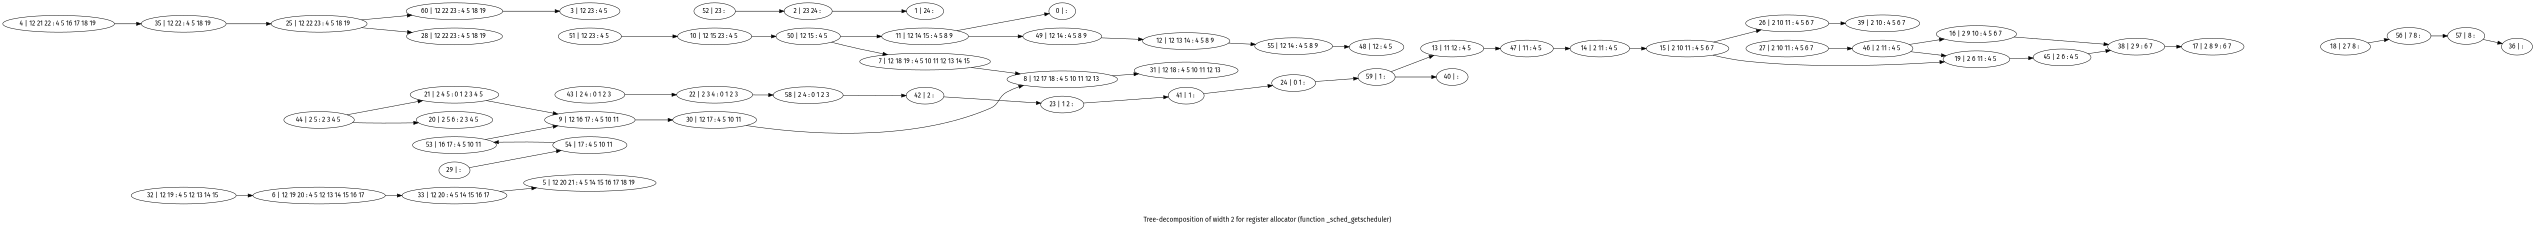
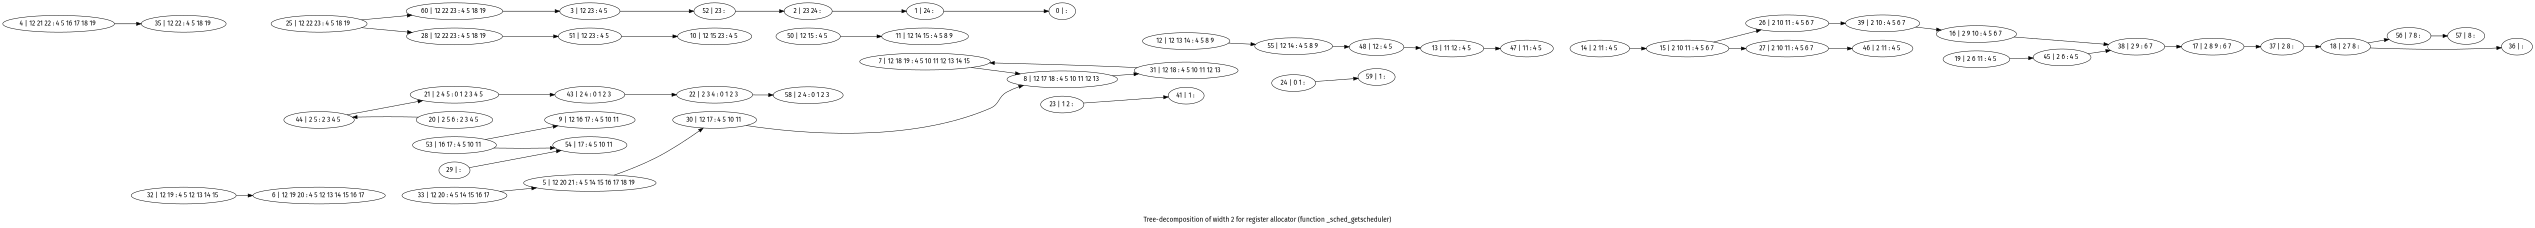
edge "3 | 12 23 : 4 5" -> "52 | 23 :": added
edge "11 | 12 14 15 : 4 5 8 9" -> "0 | :": now "1 | 24 :" -> "0 | :"
edge "35 | 12 22 : 4 5 18 19" -> "25 | 12 22 23 : 4 5 18 19": removed
edge "28 | 12 22 23 : 4 5 18 19" -> "51 | 12 23 : 4 5": added
edge "10 | 12 15 23 : 4 5" -> "50 | 12 15 : 4 5": removed
node "49 | 12 14 : 4 5 8 9": removed
edge "57 | 8 :" -> "36 | :": now "18 | 2 7 8 :" -> "36 | :"
edge "46 | 2 11 : 4 5" -> "16 | 2 9 10 : 4 5 6 7": now "39 | 2 10 : 4 5 6 7" -> "16 | 2 9 10 : 4 5 6 7"
node "37 | 2 8 :": added
edge "50 | 12 15 : 4 5" -> "7 | 12 18 19 : 4 5 10 11 12 13 14 15": now "31 | 12 18 : 4 5 10 11 12 13" -> "7 | 12 18 19 : 4 5 10 11 12 13 14 15"
edge "47 | 11 : 4 5" -> "14 | 2 11 : 4 5": removed
edge "46 | 2 11 : 4 5" -> "19 | 2 6 11 : 4 5": removed
edge "59 | 1 :" -> "13 | 11 12 : 4 5": now "48 | 12 : 4 5" -> "13 | 11 12 : 4 5"
edge "15 | 2 10 11 : 4 5 6 7" -> "19 | 2 6 11 : 4 5": now "15 | 2 10 11 : 4 5 6 7" -> "27 | 2 10 11 : 4 5 6 7"
node "40 | :": removed
edge "41 | 1 :" -> "24 | 0 1 :": removed
node "42 | 2 :": removed
edge "21 | 2 4 5 : 0 1 2 3 4 5" -> "9 | 12 16 17 : 4 5 10 11": now "21 | 2 4 5 : 0 1 2 3 4 5" -> "43 | 2 4 : 0 1 2 3"
edge "9 | 12 16 17 : 4 5 10 11" -> "30 | 12 17 : 4 5 10 11": now "5 | 12 20 21 : 4 5 14 15 16 17 18 19" -> "30 | 12 17 : 4 5 10 11"
edge "44 | 2 5 : 2 3 4 5" -> "20 | 2 5 6 : 2 3 4 5": reversed
edge "54 | 17 : 4 5 10 11" -> "53 | 16 17 : 4 5 10 11": reversed
edge "6 | 12 19 20 : 4 5 12 13 14 15 16 17" -> "33 | 12 20 : 4 5 14 15 16 17": removed
